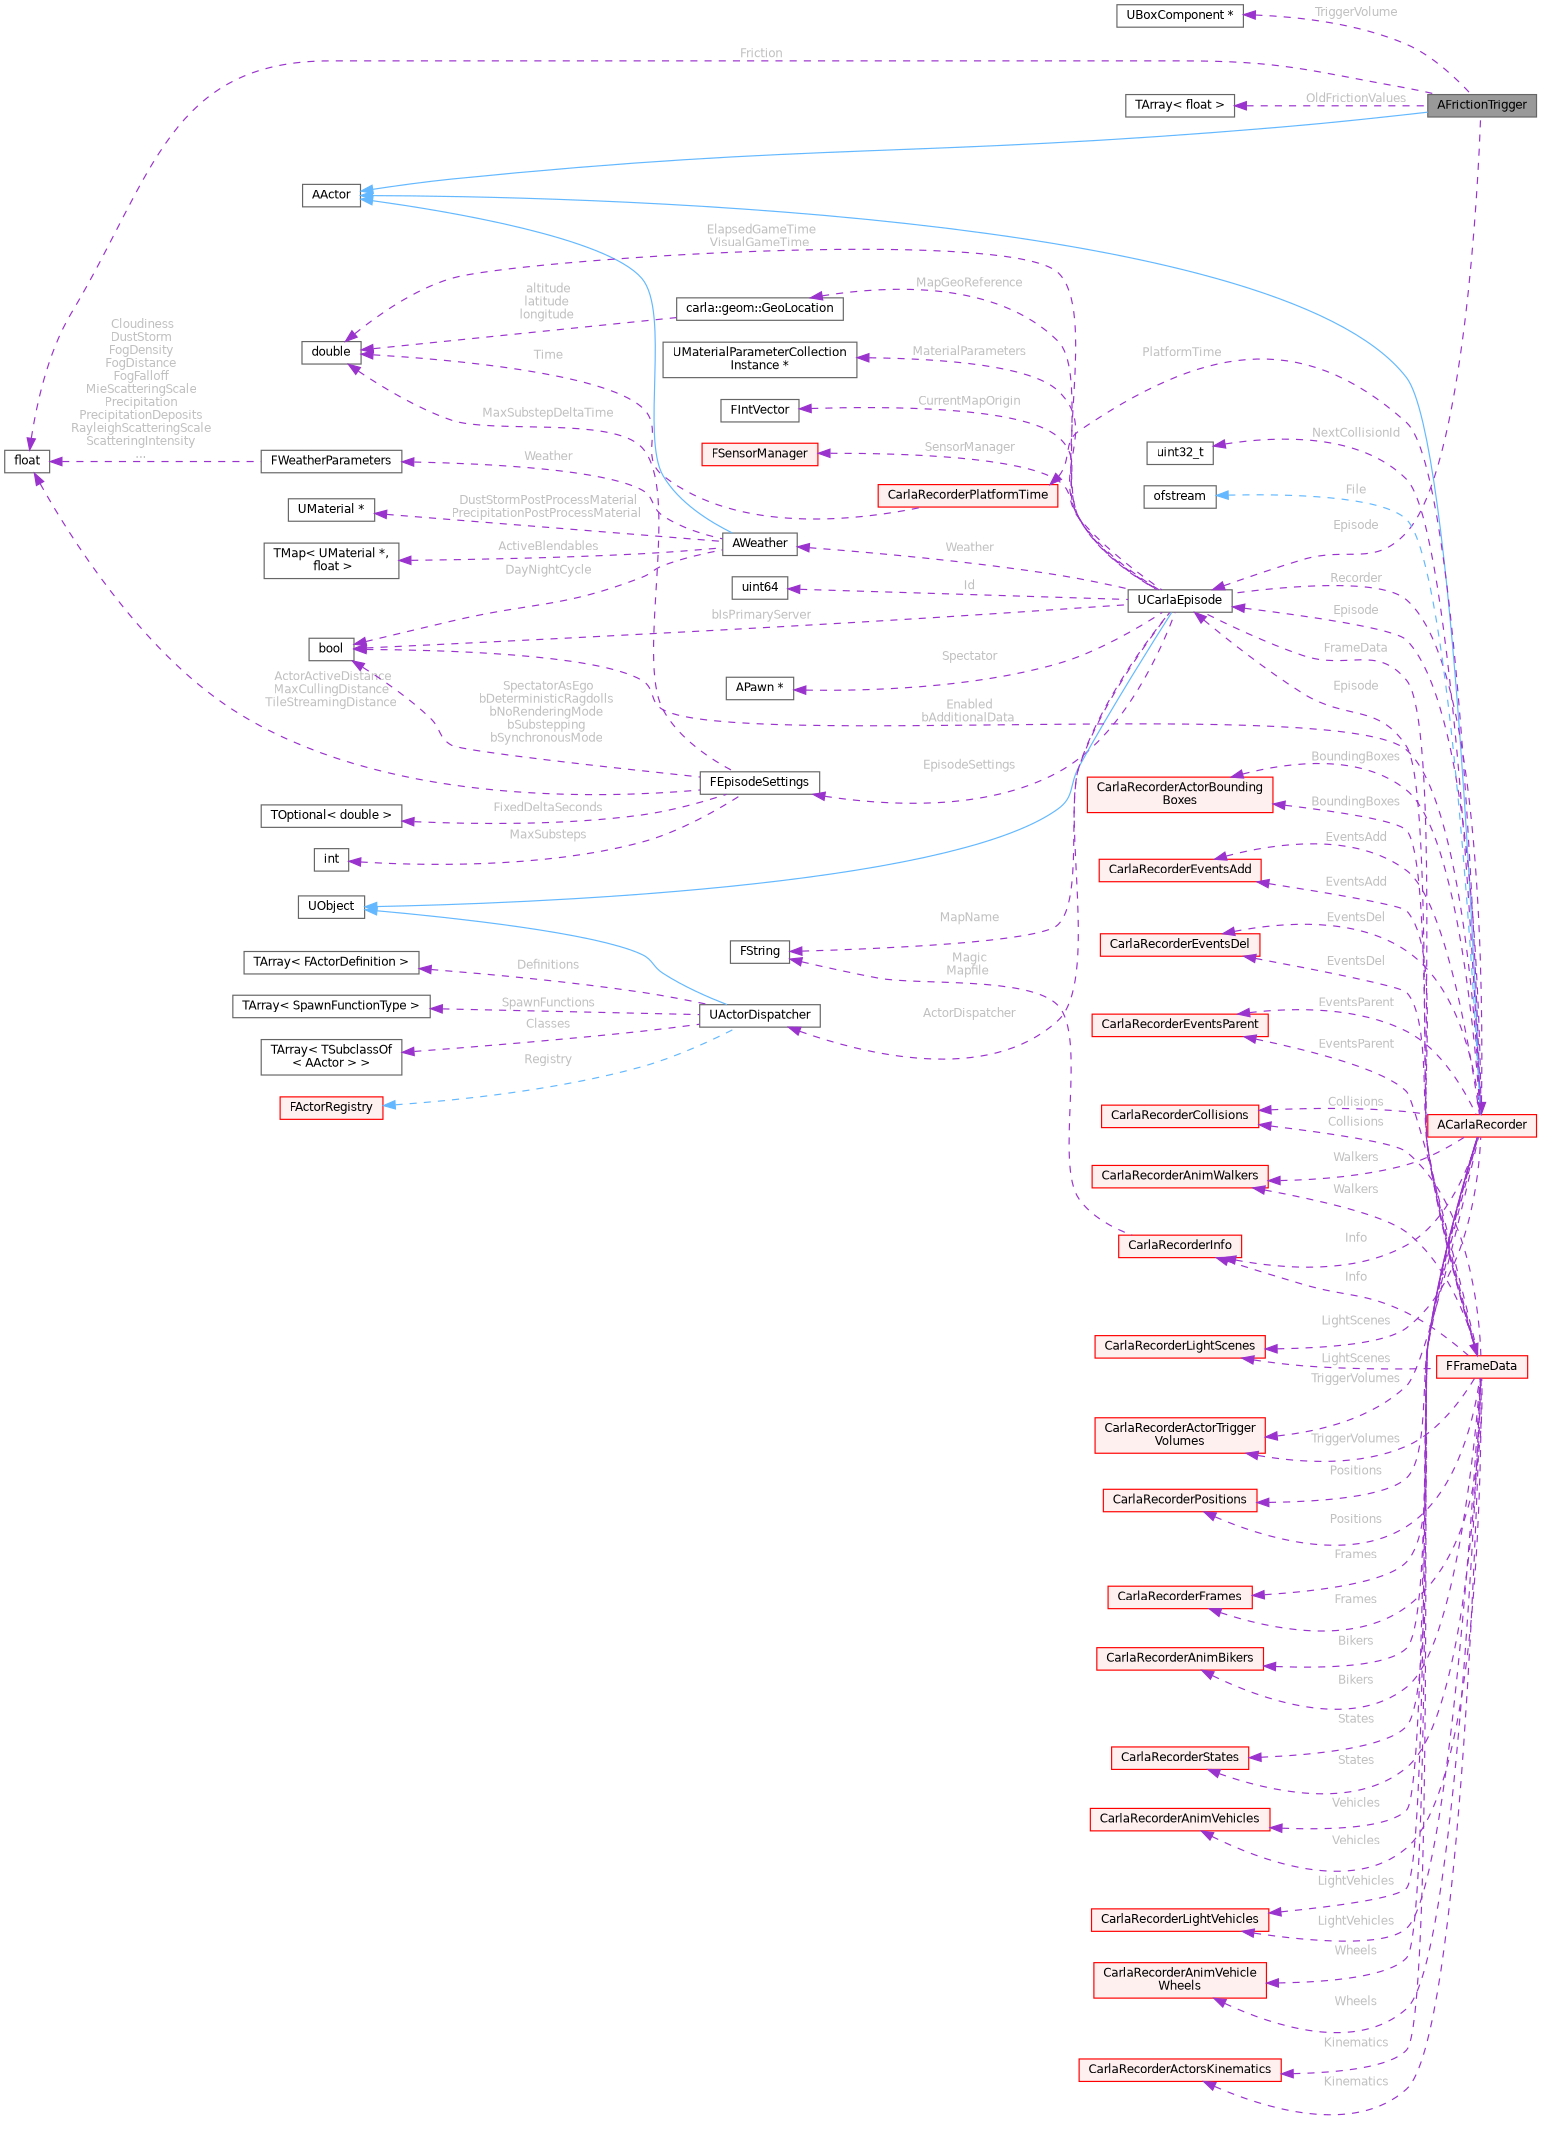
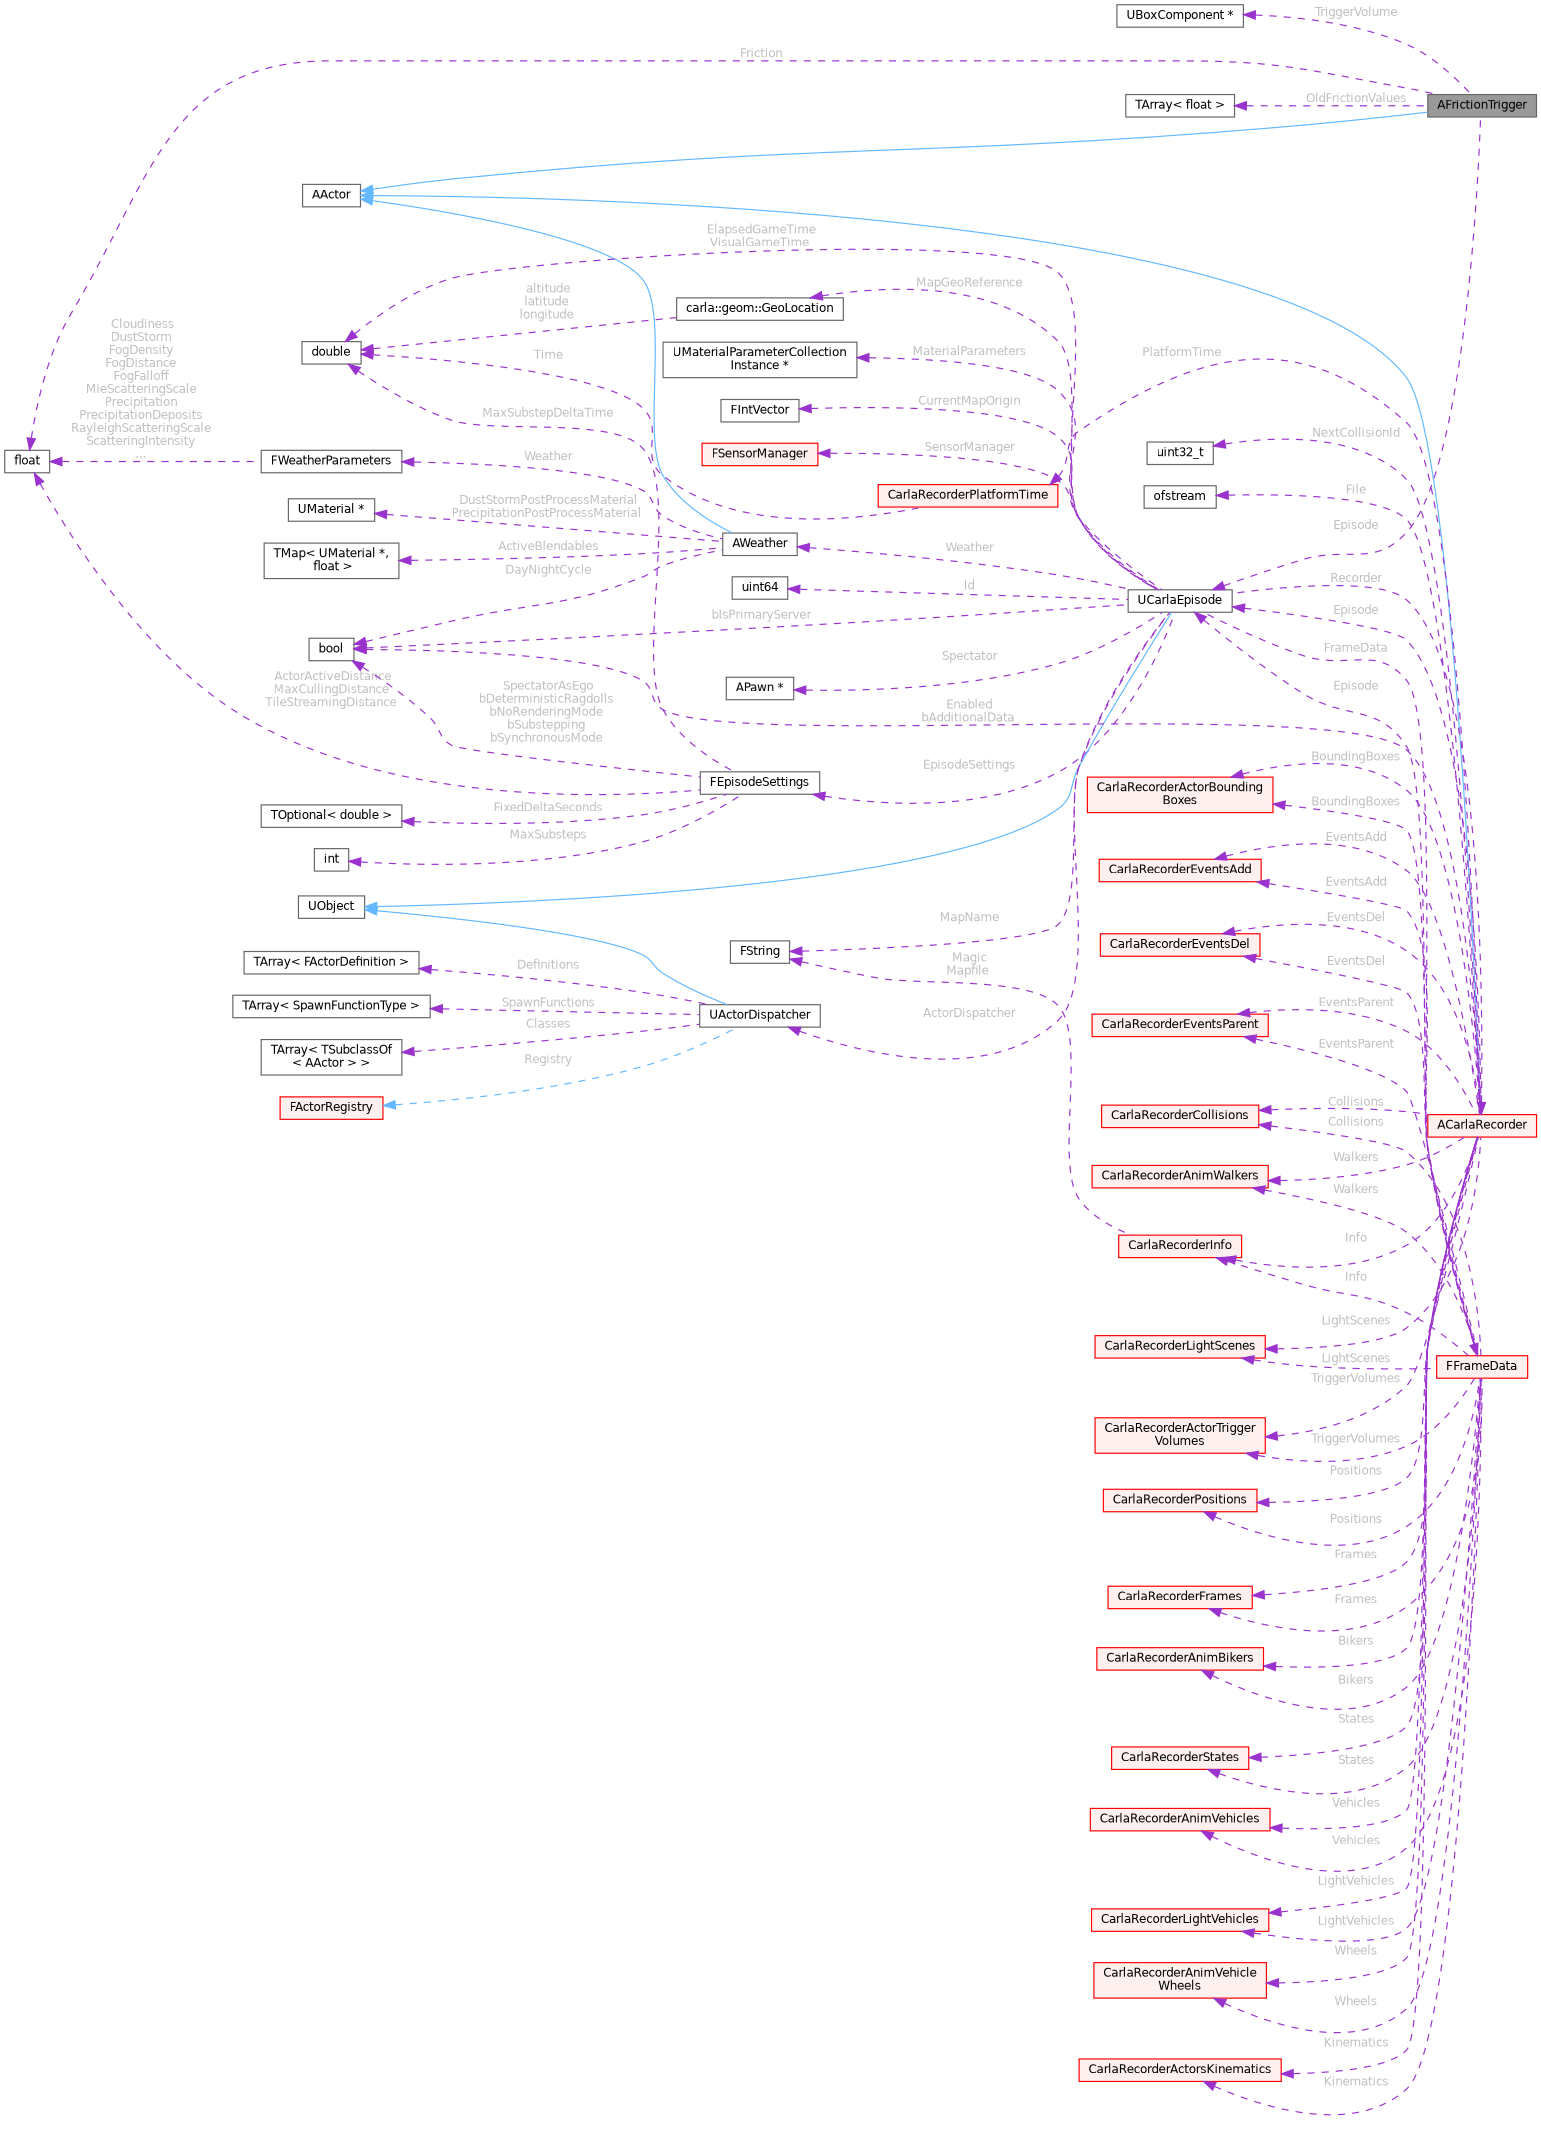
edge "ACarlaRecorder" -> "ofstream": color steelblue1 -> darkorchid3
